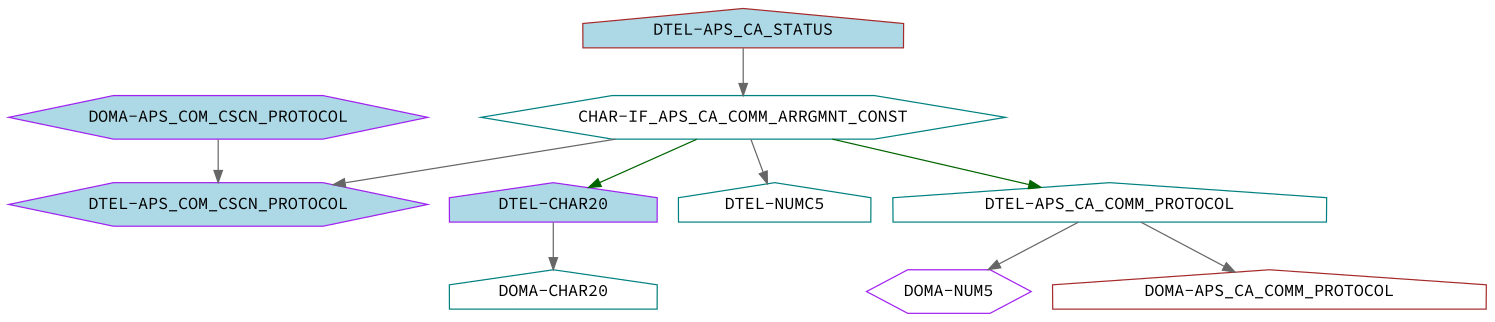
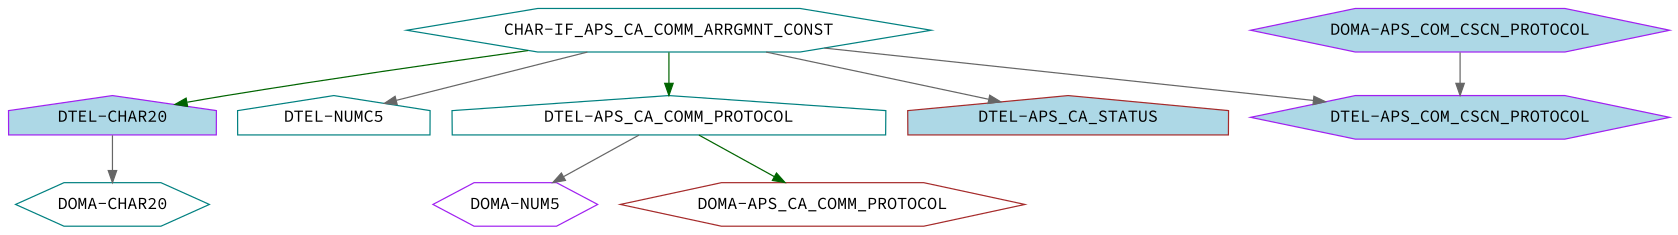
edge "DTEL-APS_CA_STATUS" -> "CHAR-IF_APS_CA_COMM_ARRGMNT_CONST": reversed
edge "DTEL-APS_CA_COMM_PROTOCOL" -> "DOMA-APS_CA_COMM_PROTOCOL": color gray40 -> darkgreen
node "DOMA-CHAR20": shape house -> hexagon
node "DOMA-APS_CA_COMM_PROTOCOL": shape house -> hexagon
